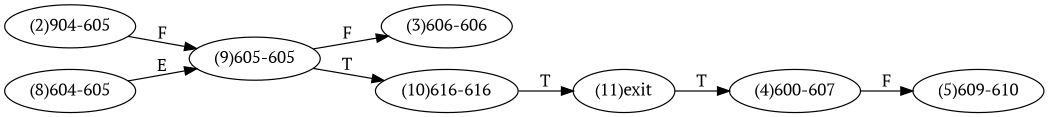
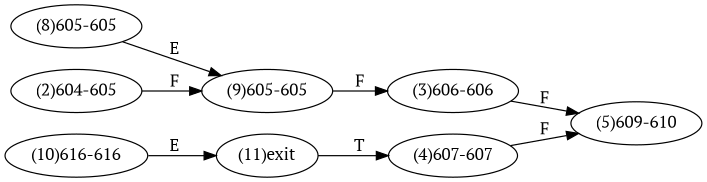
node "(2)904-605": label "(2)904-605" -> "(2)604-605"
edge "(9)605-605" -> "(10)616-616": removed, label "T"
edge "(10)616-616" -> "(11)exit": label "T" -> "E"
node "(8)604-605": label "(8)604-605" -> "(8)605-605"
node "(4)600-607": label "(4)600-607" -> "(4)607-607"
edge "(3)606-606" -> "(5)609-610": added, label "F"
